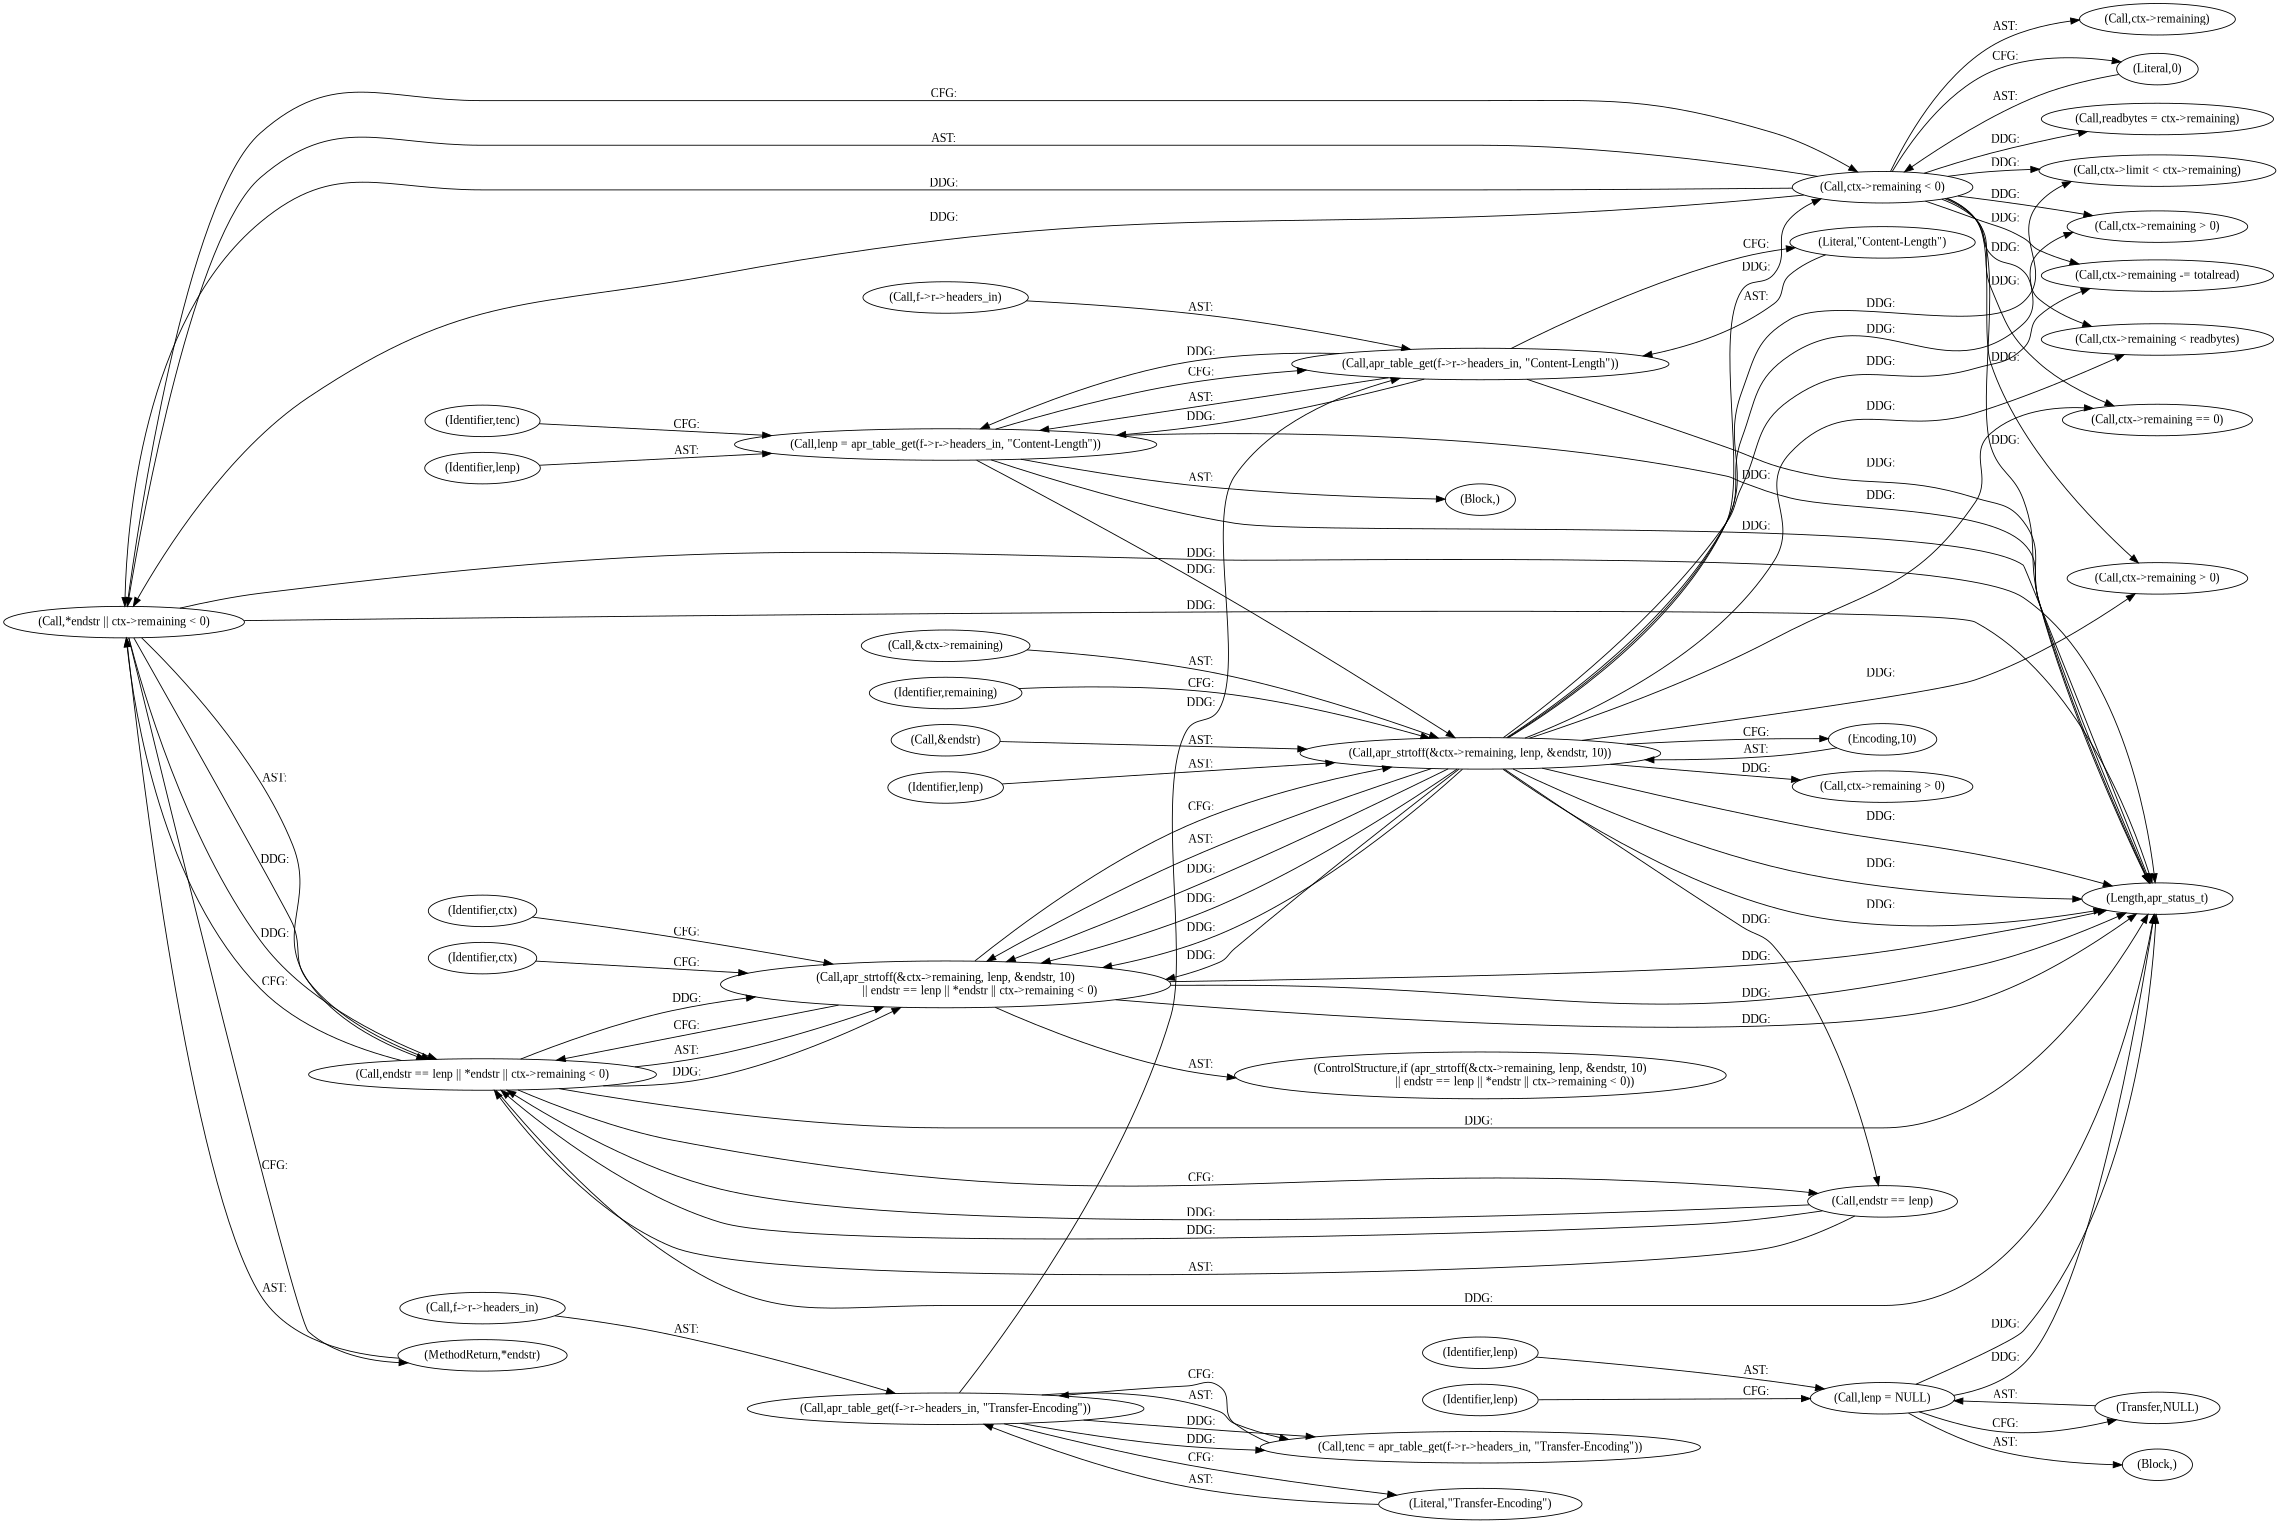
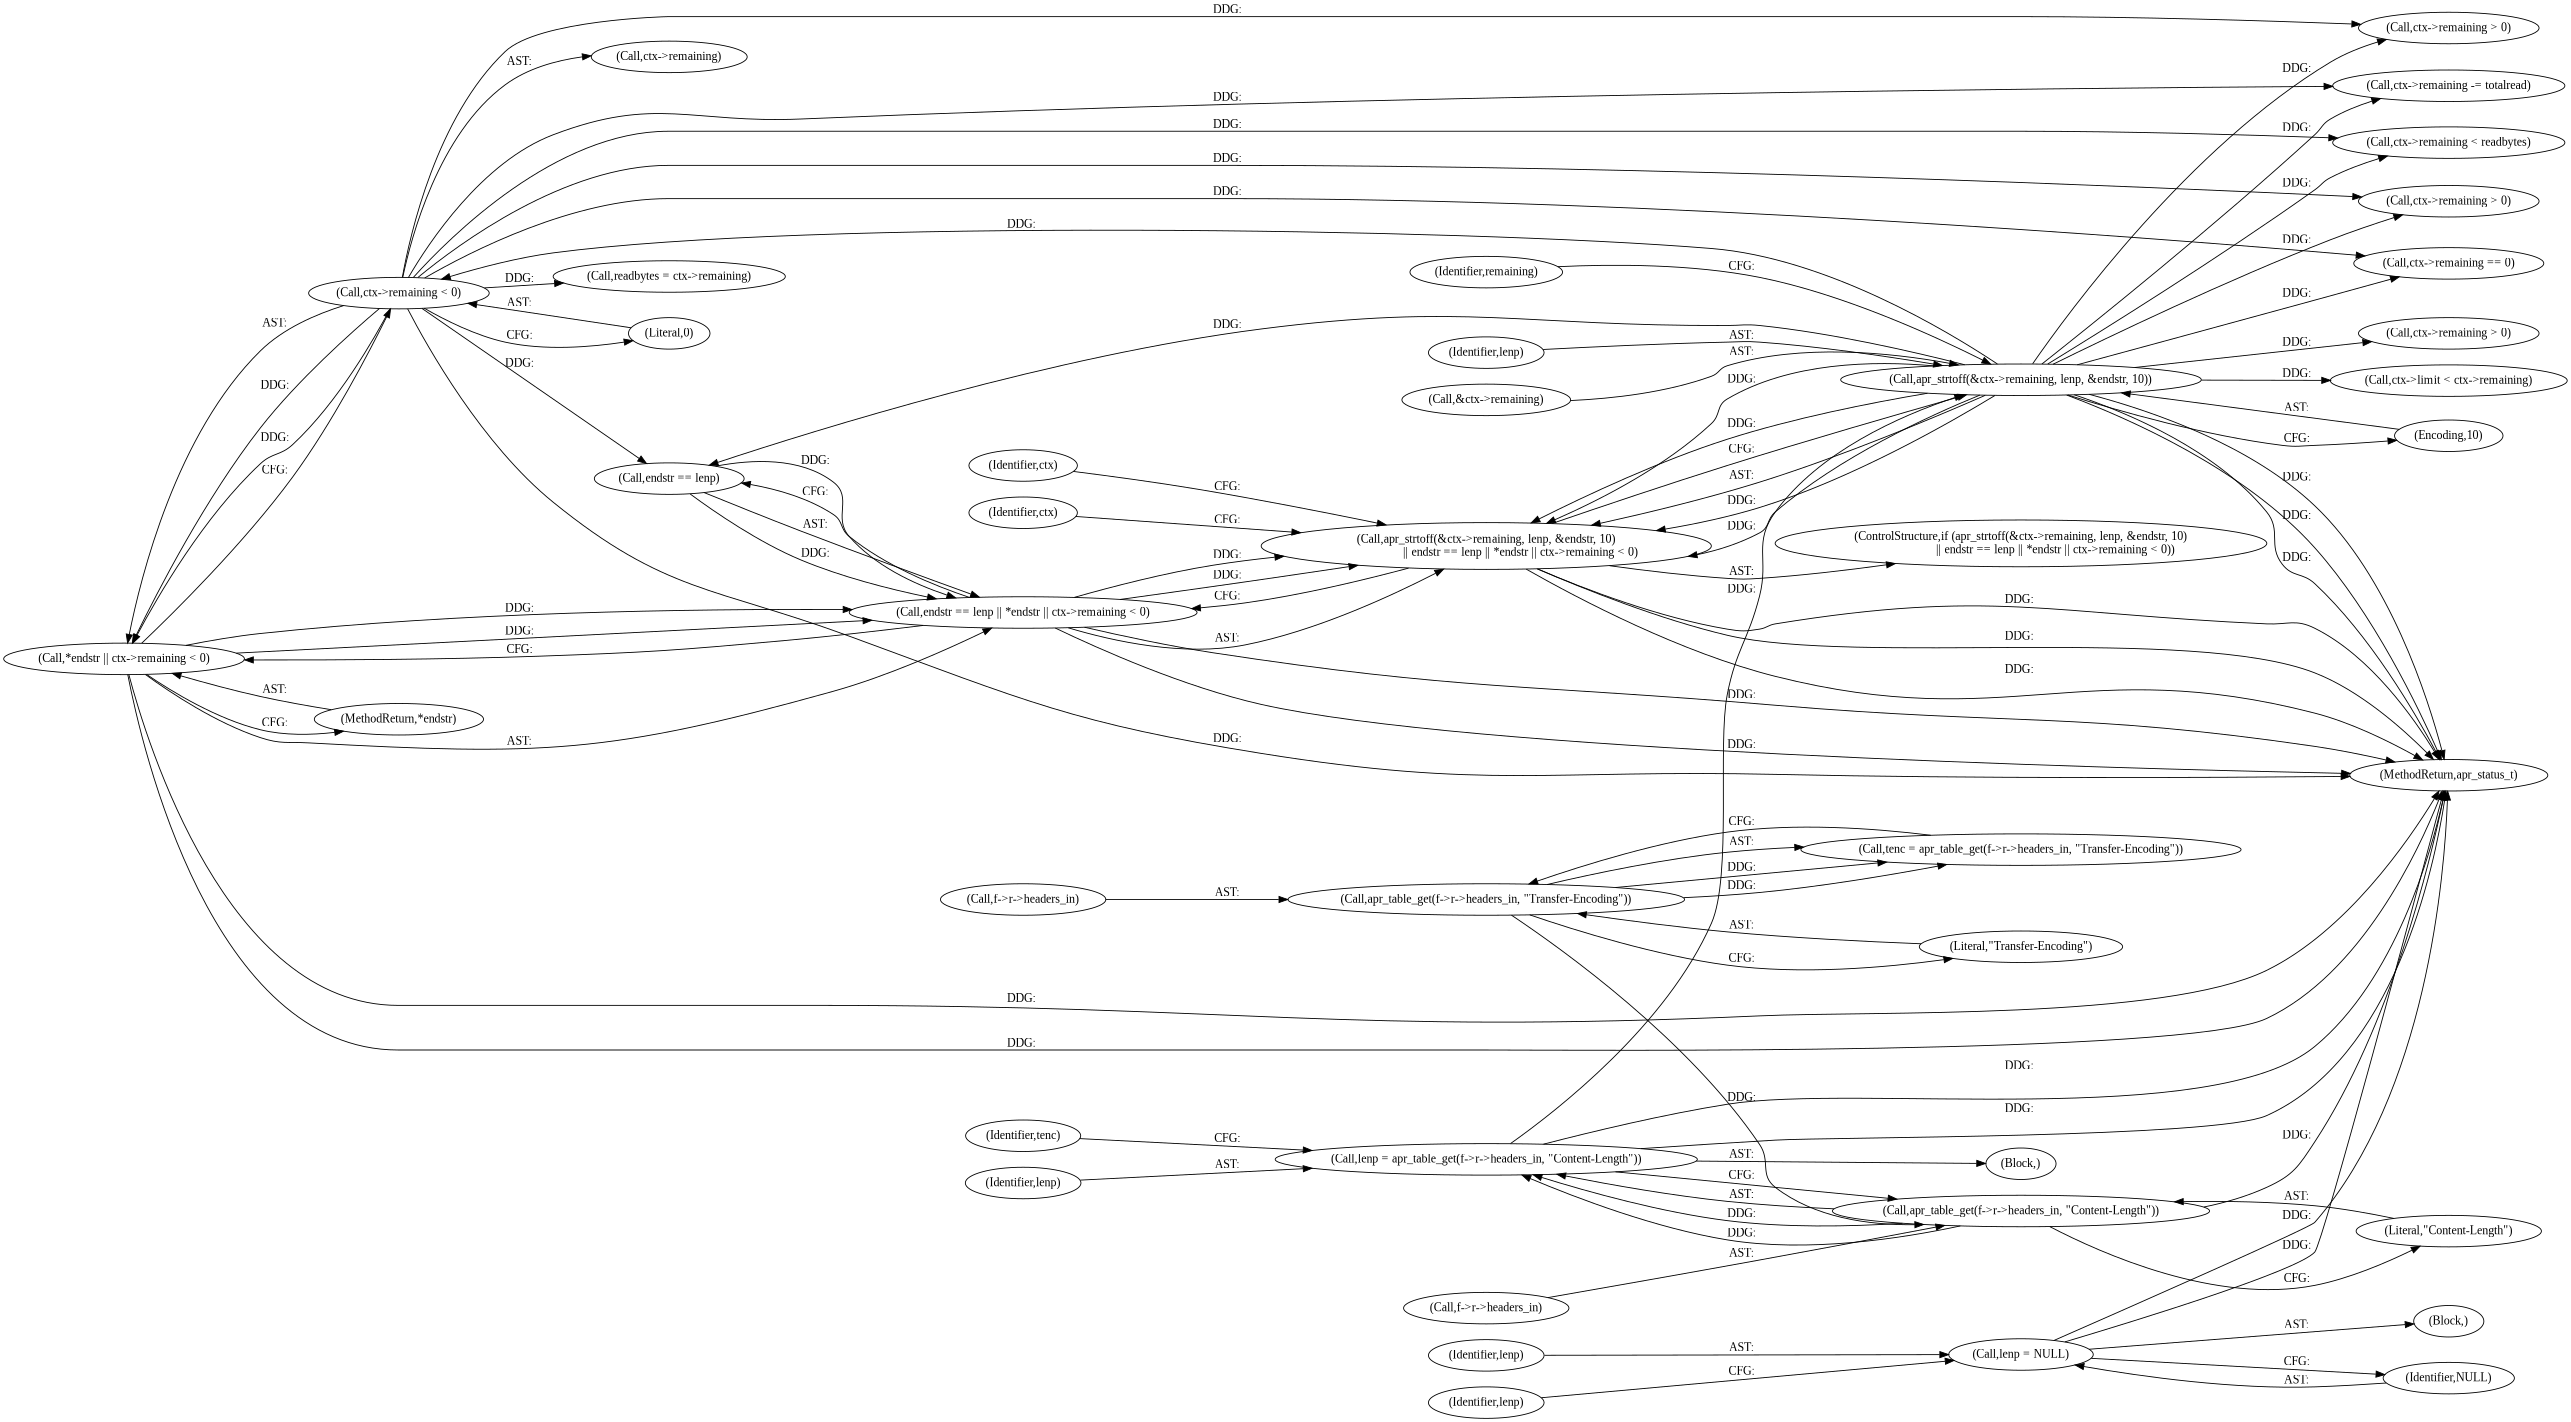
edge "(Call,ctx->remaining < 0)" -> "(Call,ctx->limit < ctx->remaining)": now "(Call,ctx->remaining < 0)" -> "(Call,endstr == lenp)"
node "(Call,&endstr)": removed
node "(Length,apr_status_t)": label "(Length,apr_status_t)" -> "(MethodReturn,apr_status_t)"
node "(Transfer,NULL)": label "(Transfer,NULL)" -> "(Identifier,NULL)"
